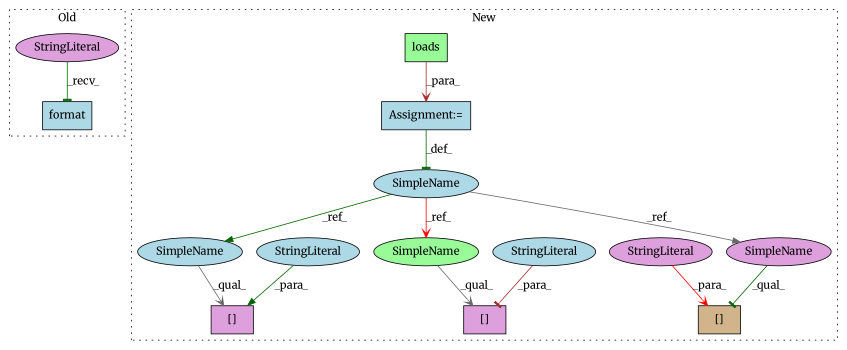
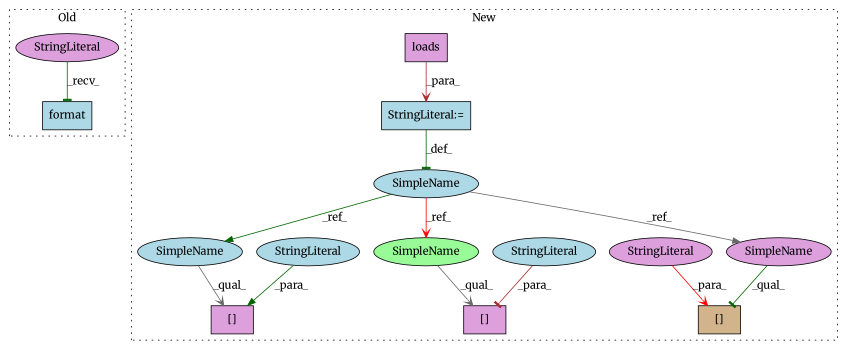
node "loads": fillcolor palegreen -> plum
node "Assignment:=": label "Assignment:=" -> "StringLiteral:="
